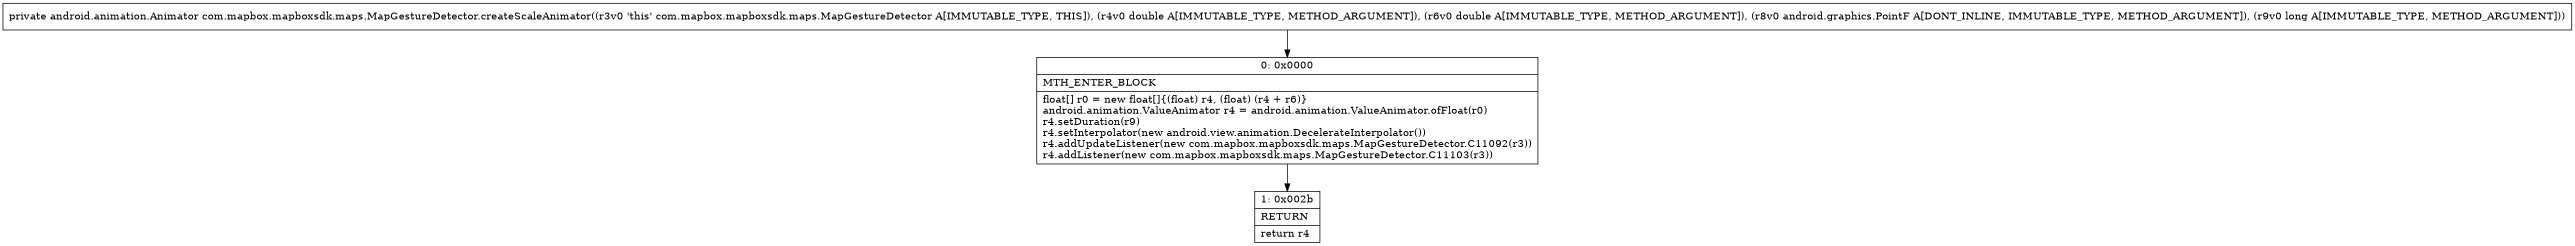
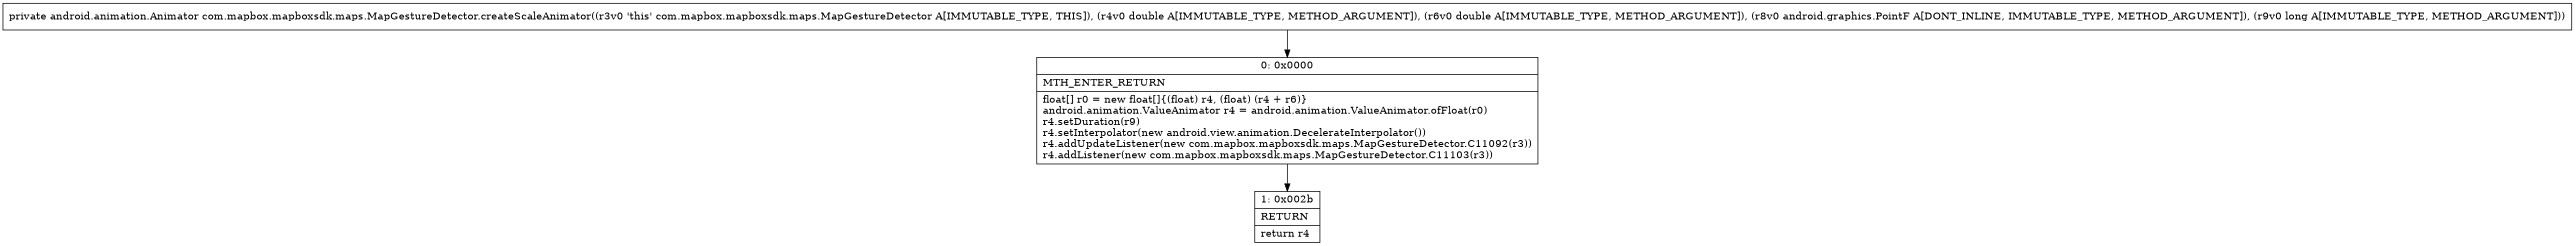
node "0: 0x0000": text "MTH_ENTER_BLOCK" -> "MTH_ENTER_RETURN"
